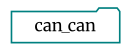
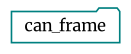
node "can_can": label "can_can" -> "can_frame"
